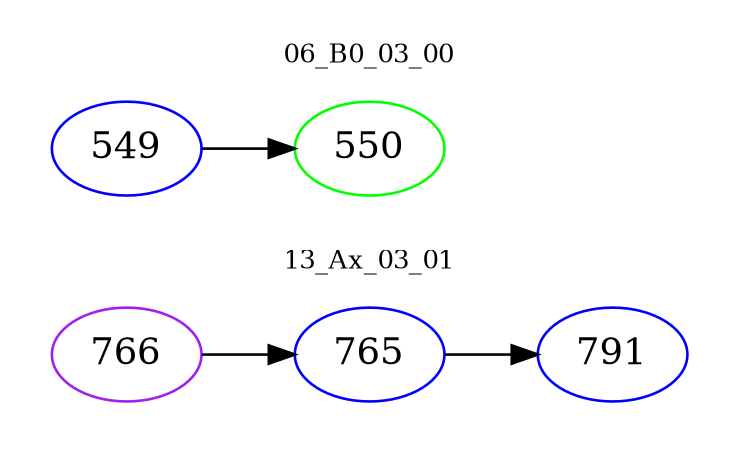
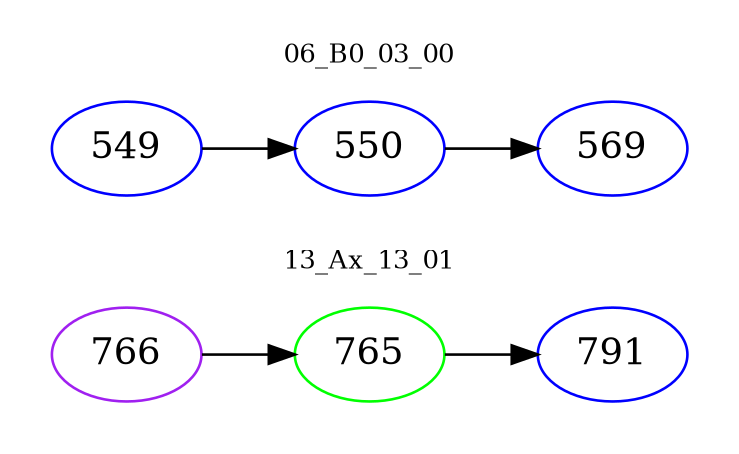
node "550": color green -> blue
node "569": added
cluster "13_Ax_03_01": label "13_Ax_03_01" -> "13_Ax_13_01"
node "765": color blue -> green
